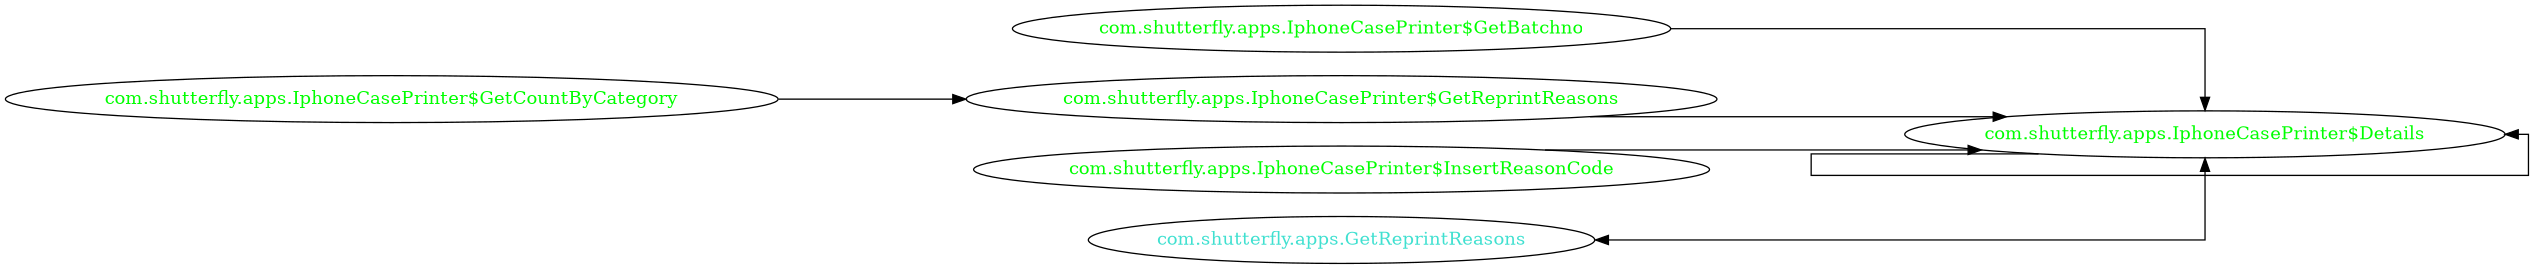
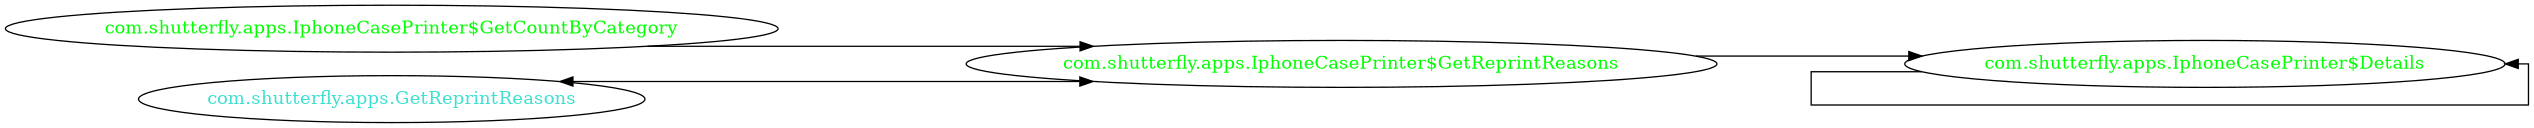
node "com.shutterfly.apps.IphoneCasePrinter$GetBatchno": removed
node "com.shutterfly.apps.IphoneCasePrinter$InsertReasonCode": removed
edge "com.shutterfly.apps.IphoneCasePrinter$Details" -- "com.shutterfly.apps.GetReprintReasons": now "com.shutterfly.apps.IphoneCasePrinter$GetReprintReasons" -- "com.shutterfly.apps.GetReprintReasons"
